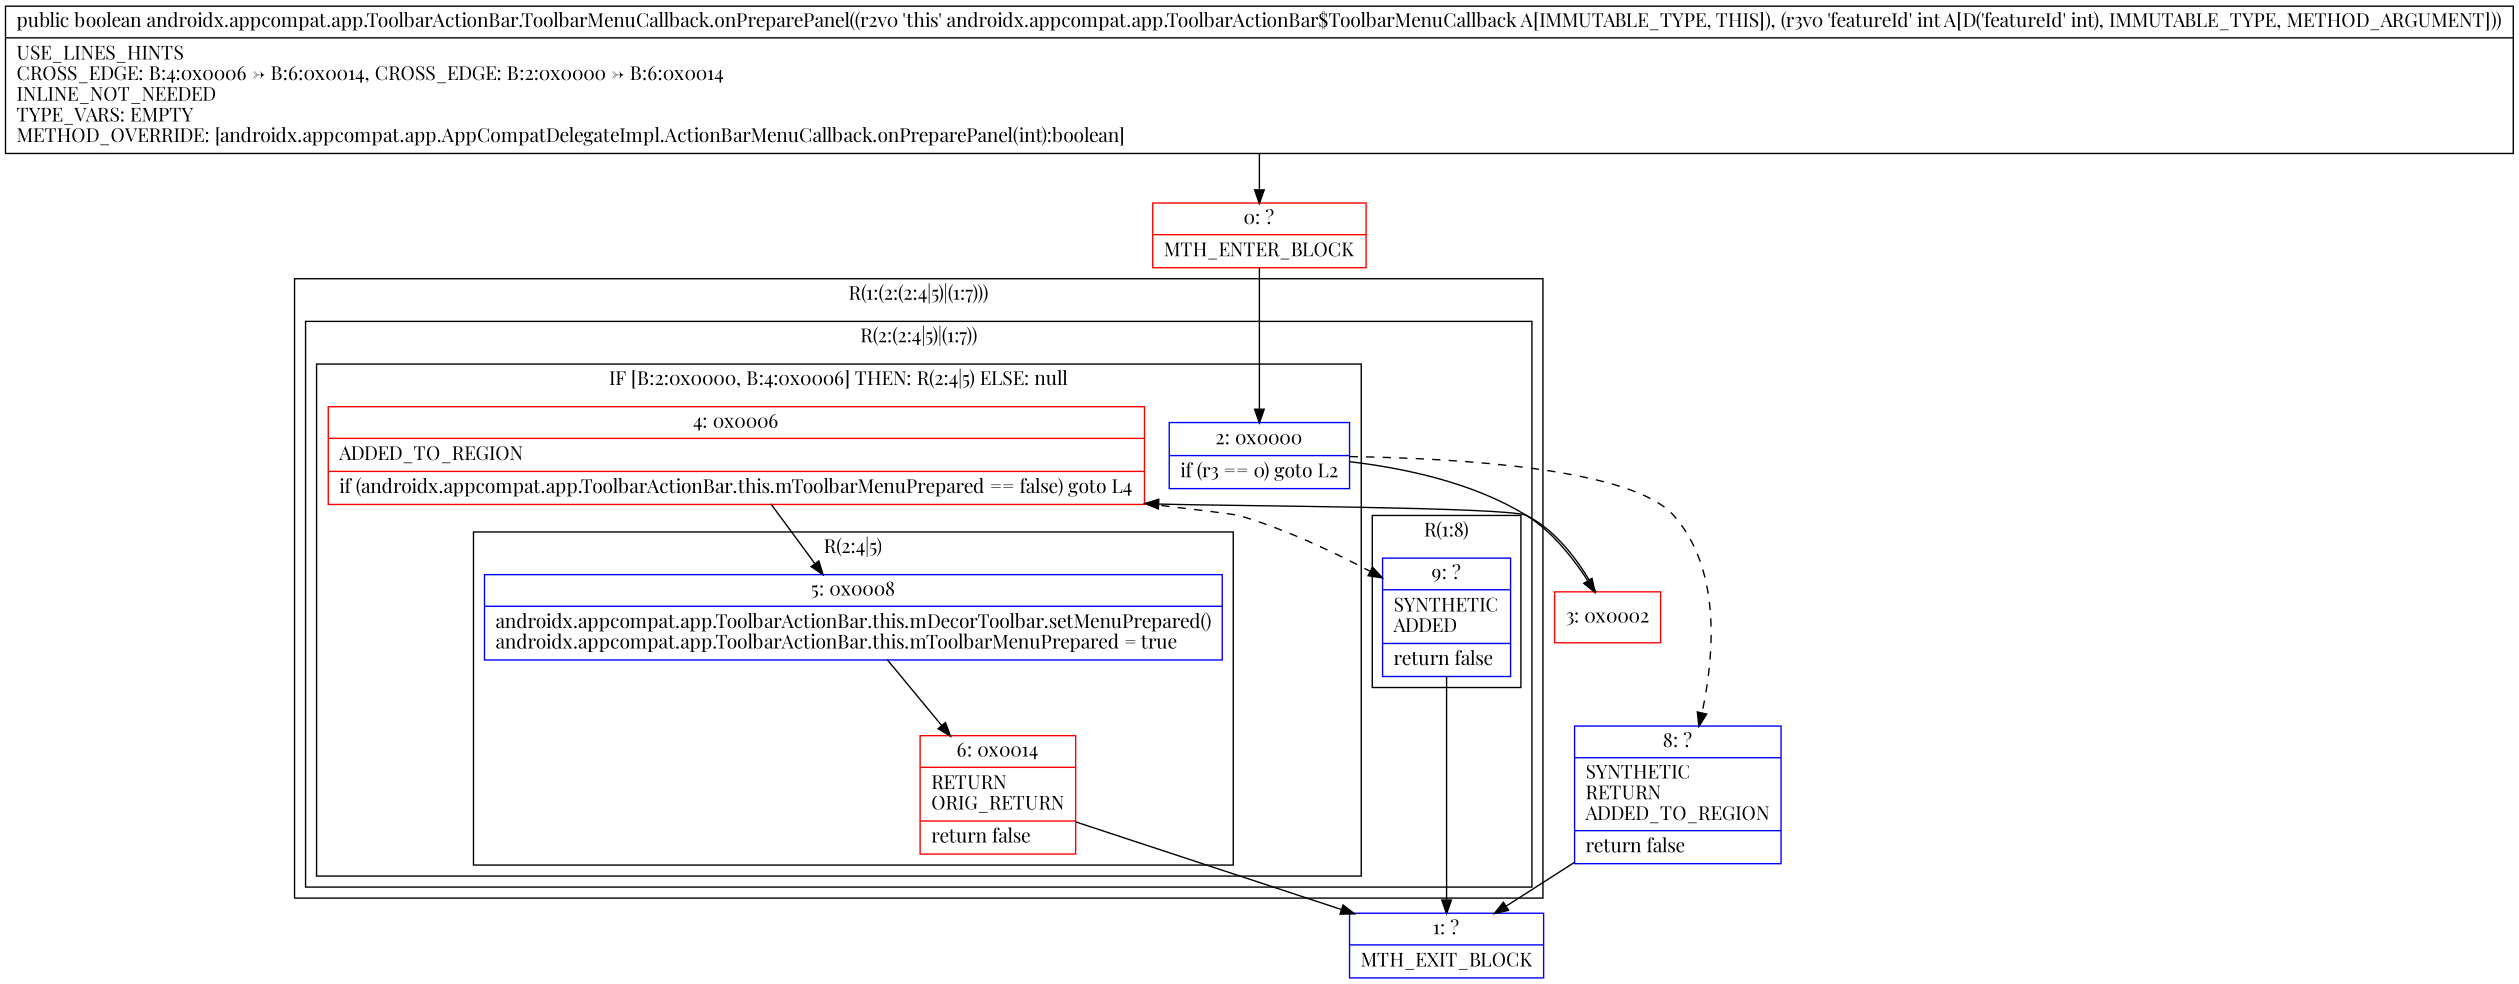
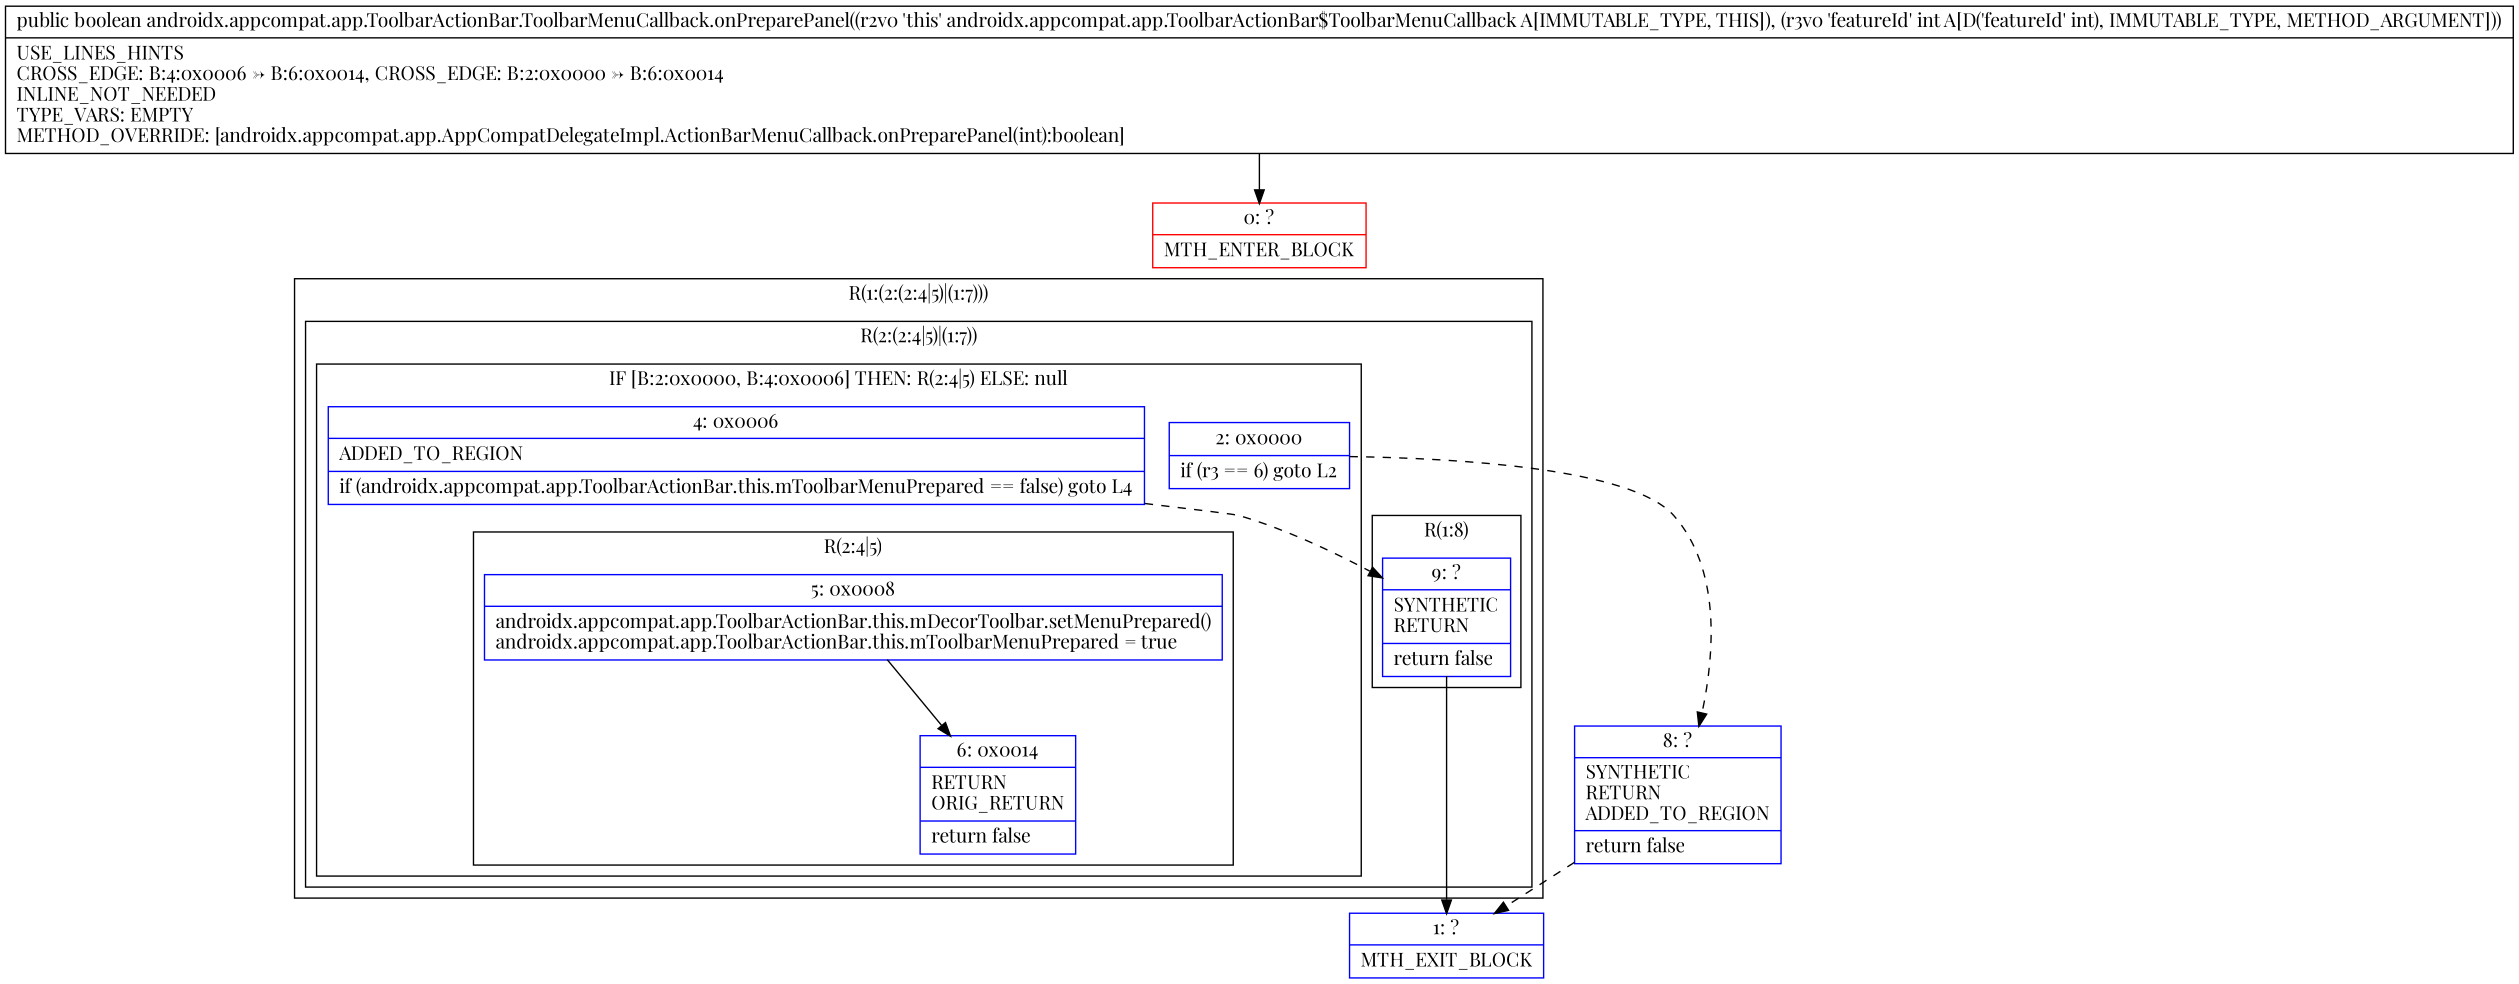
edge "0: ?" -> "2: 0x0000": removed
node "4: 0x0006": color red -> blue
node "2: 0x0000": text "if (r3 == 0) goto L2" -> "if (r3 == 6) goto L2"
edge "4: 0x0006" -> "5: 0x0008": removed
node "3: 0x0002": removed
node "9: ?": text "ADDED" -> "RETURN"
node "6: 0x0014": color red -> blue
edge "6: 0x0014" -> "1: ?": removed
edge "8: ?" -> "1: ?": style solid -> dashed
